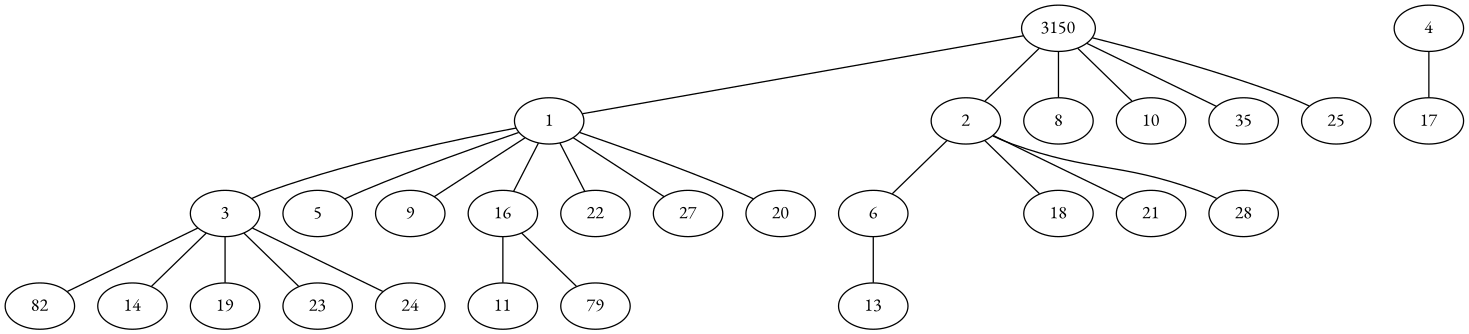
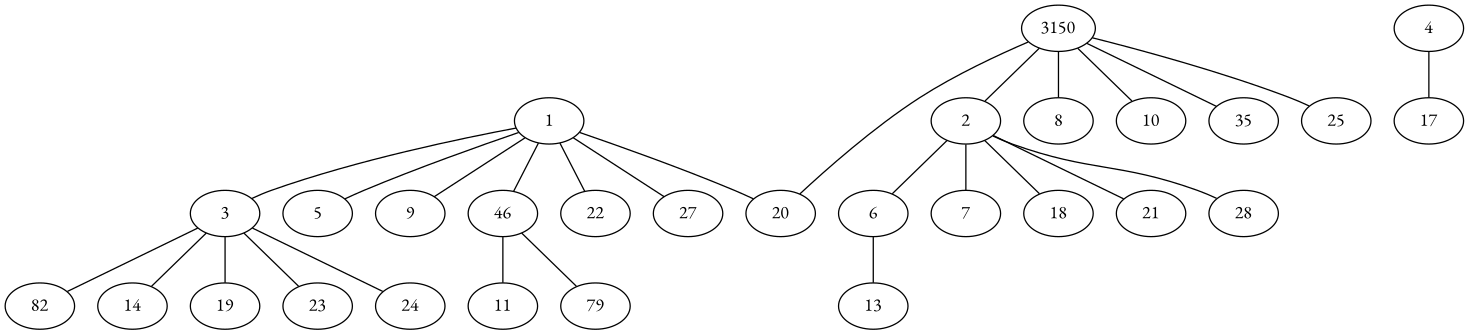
edge "3150" -- "1": now "3150" -- "20"
node "16": label "16" -> "46"
node "7": added
